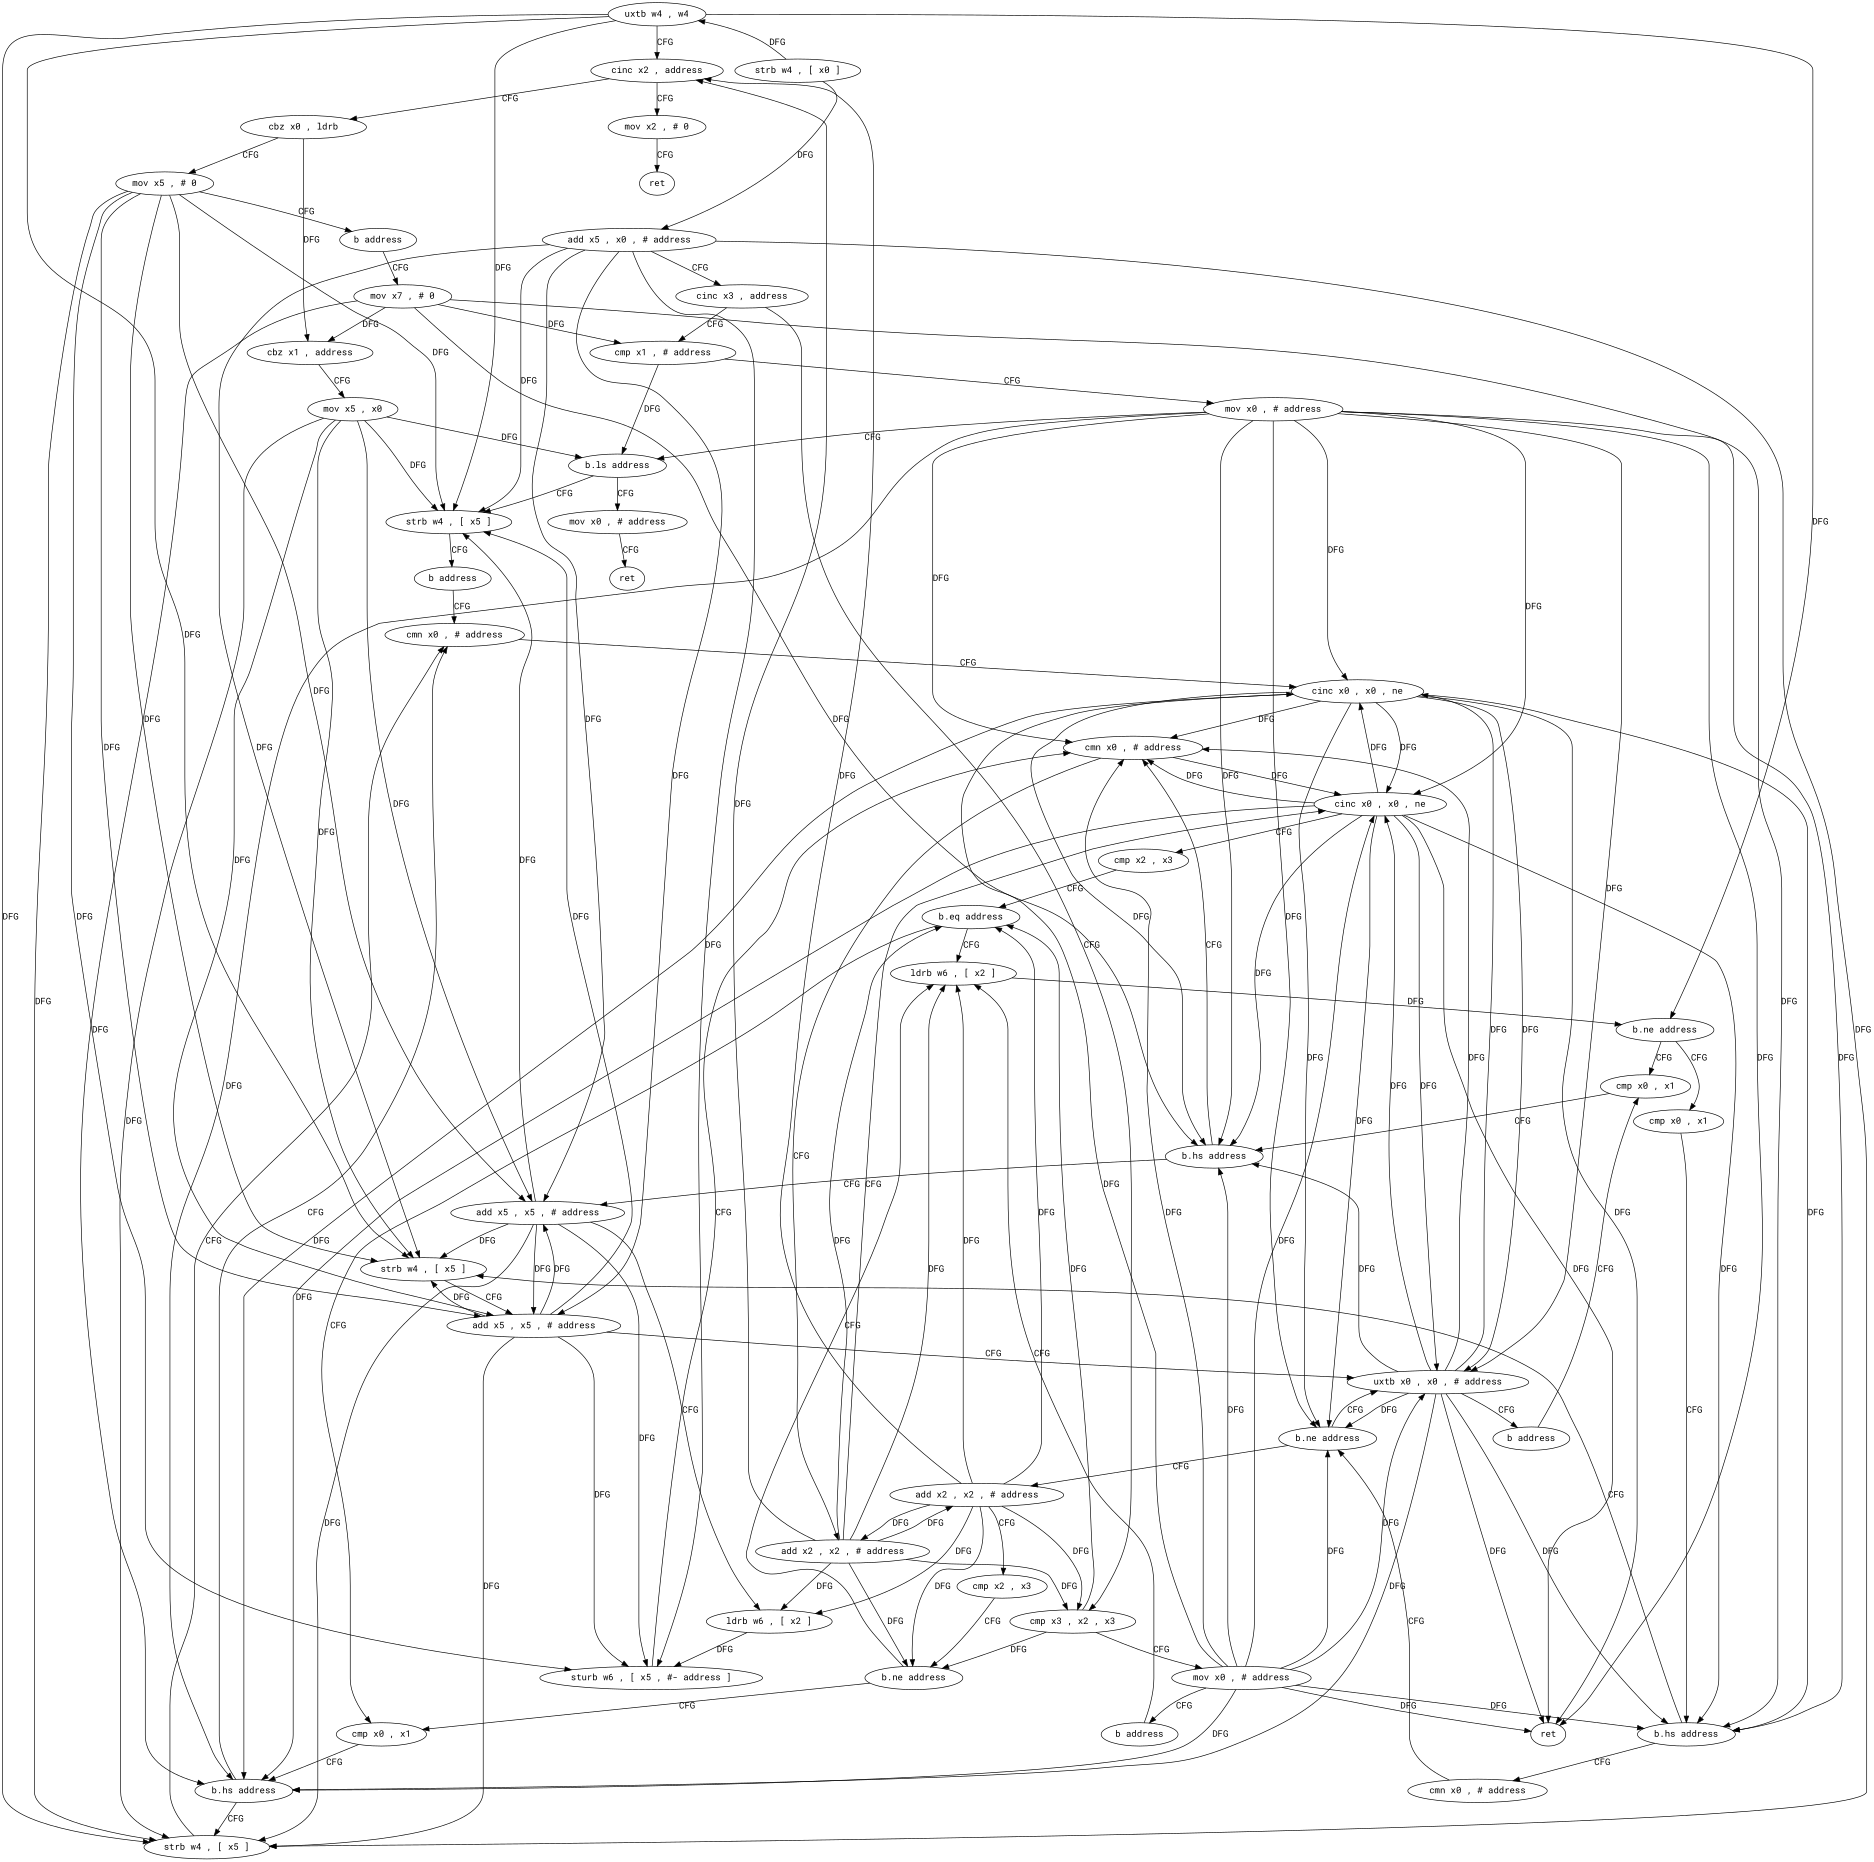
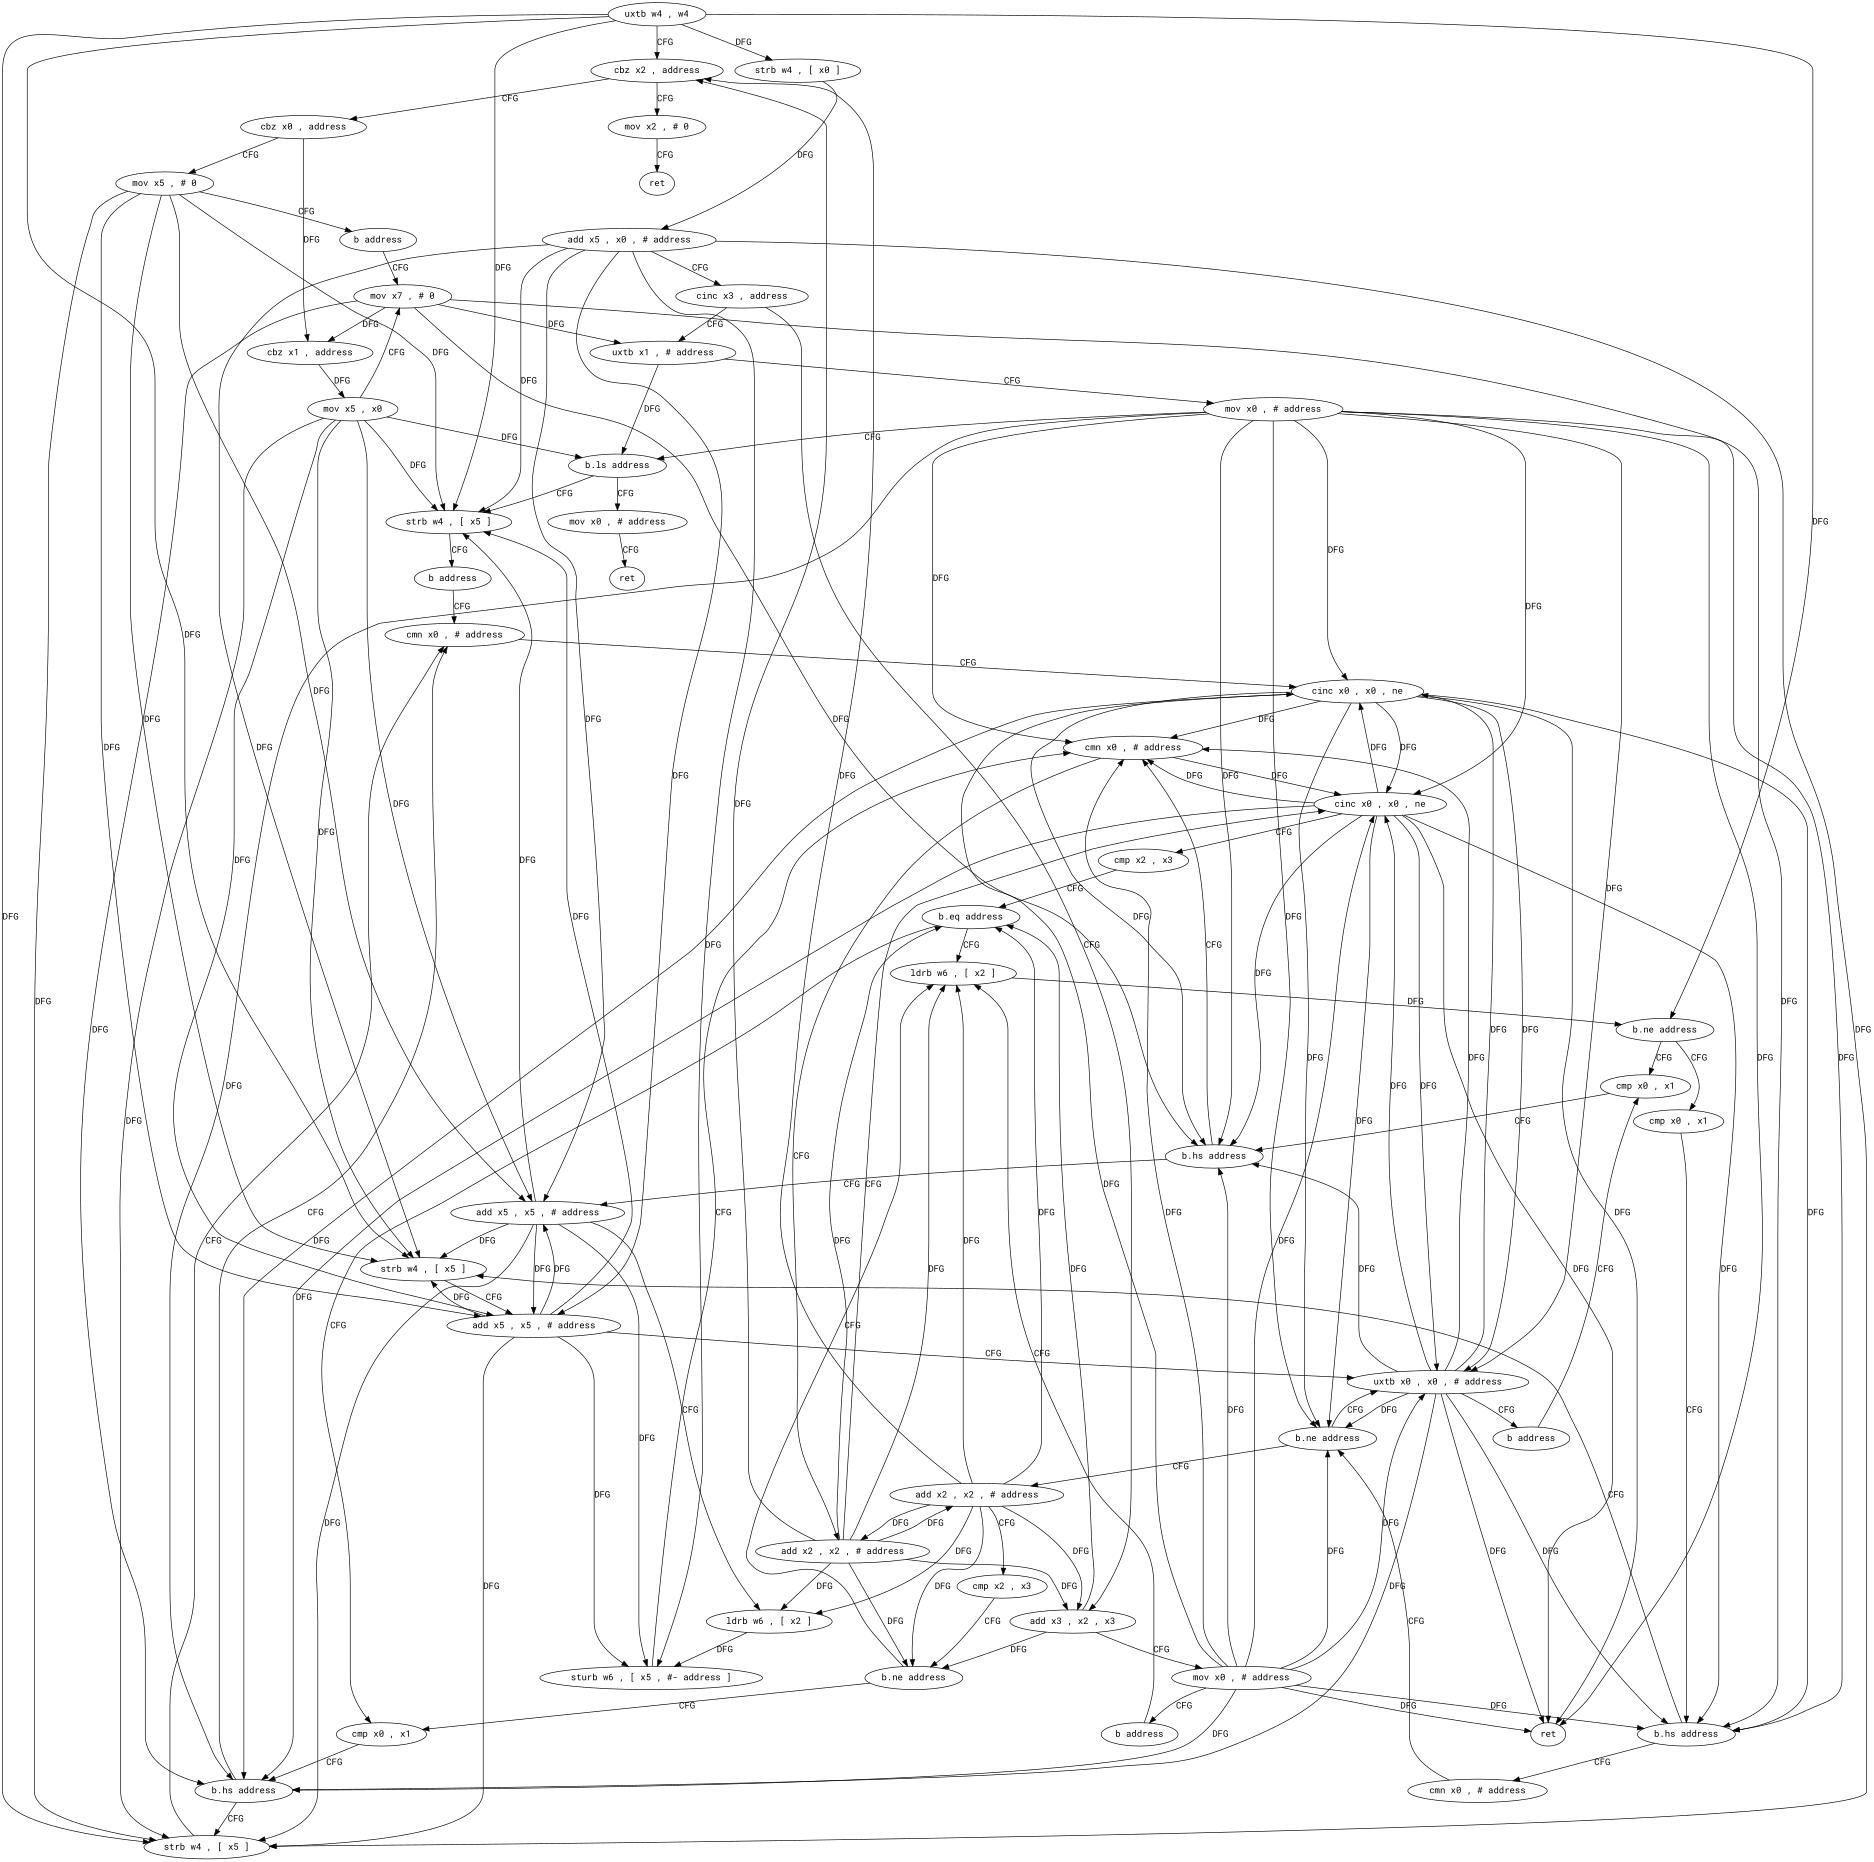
edge "strb w4 , [ x0 ]" -> "uxtb w4 , w4": reversed
node "cinc x2 , address": label "cinc x2 , address" -> "cbz x2 , address"
node "cbz x0 , ldrb": label "cbz x0 , ldrb" -> "cbz x0 , address"
node "cmp x1 , # address": label "cmp x1 , # address" -> "uxtb x1 , # address"
edge "mov x5 , x0" -> "mov x7 , # 0": added, label "CFG"
edge "cbz x1 , address" -> "mov x5 , x0": label "CFG" -> "DFG"
edge "mov x5 , # 0" -> "sturb w6 , [ x5 , #- address ]": removed, label "DFG"
node "cmp x3 , x2 , x3": label "cmp x3 , x2 , x3" -> "add x3 , x2 , x3"
